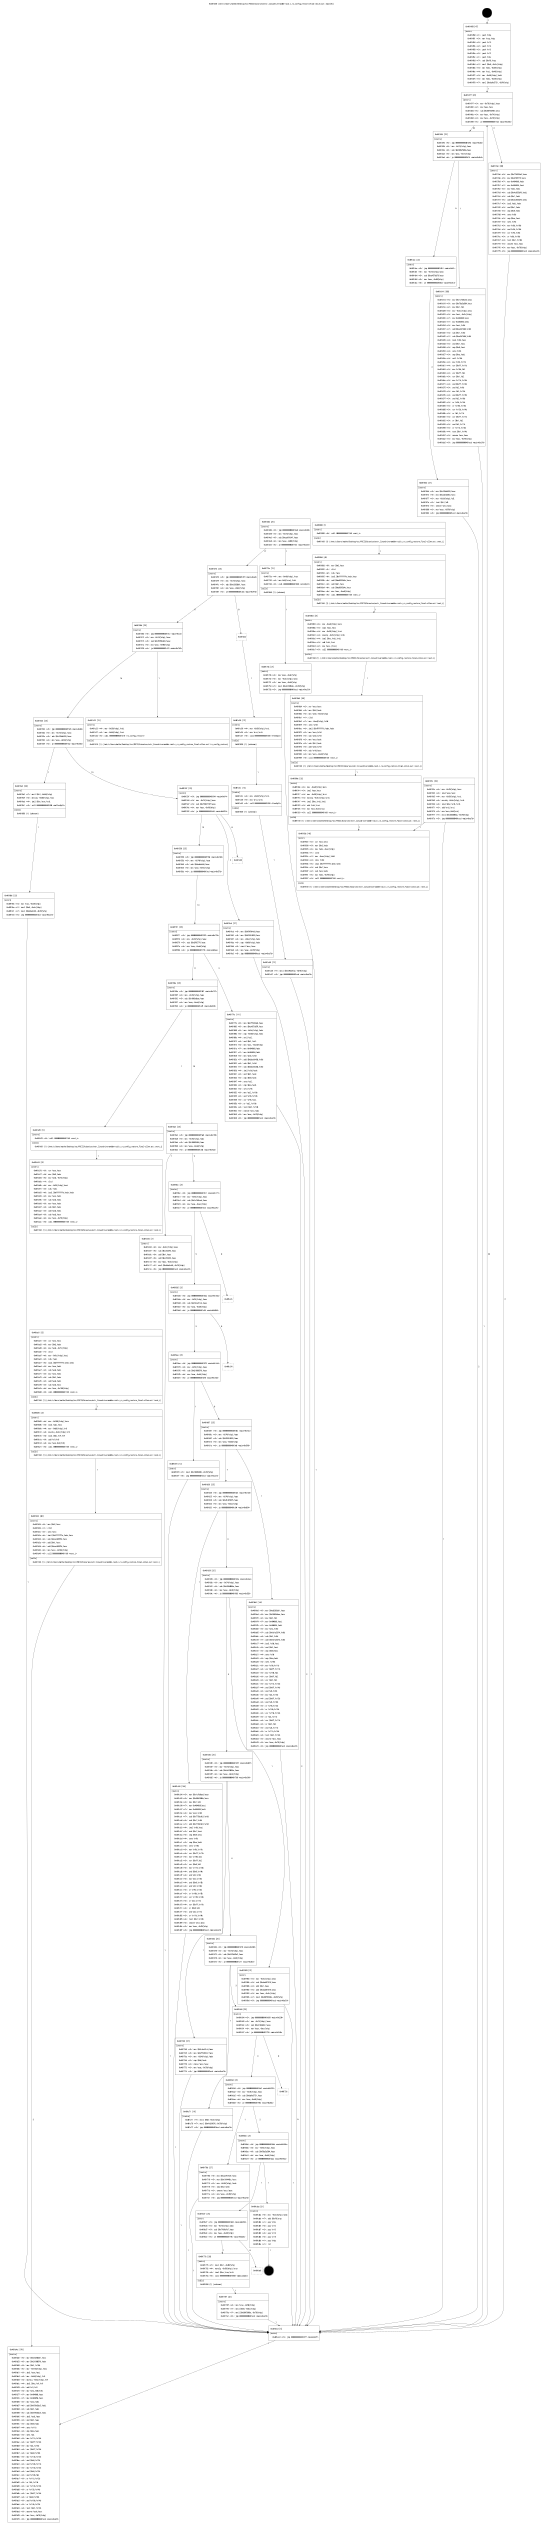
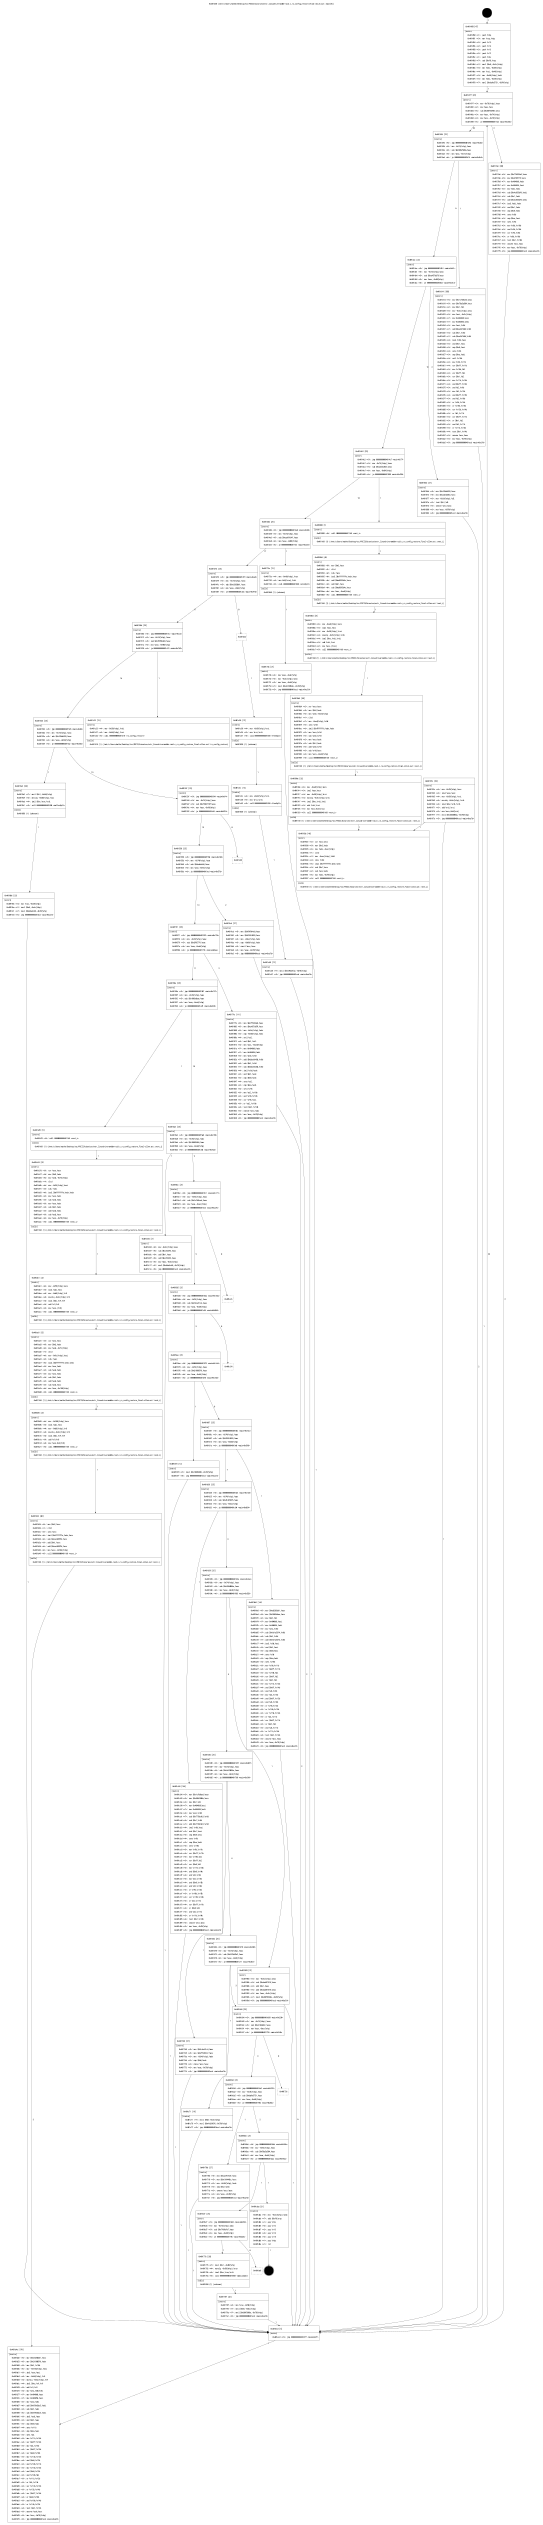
node "0x4014c2 [25]": added
edge "0x40153f [25]" -> "0x4019cd [27]": now "0x401558 [25]" -> "0x4019cd [27]"
node "0x401ab1 [32]": added
